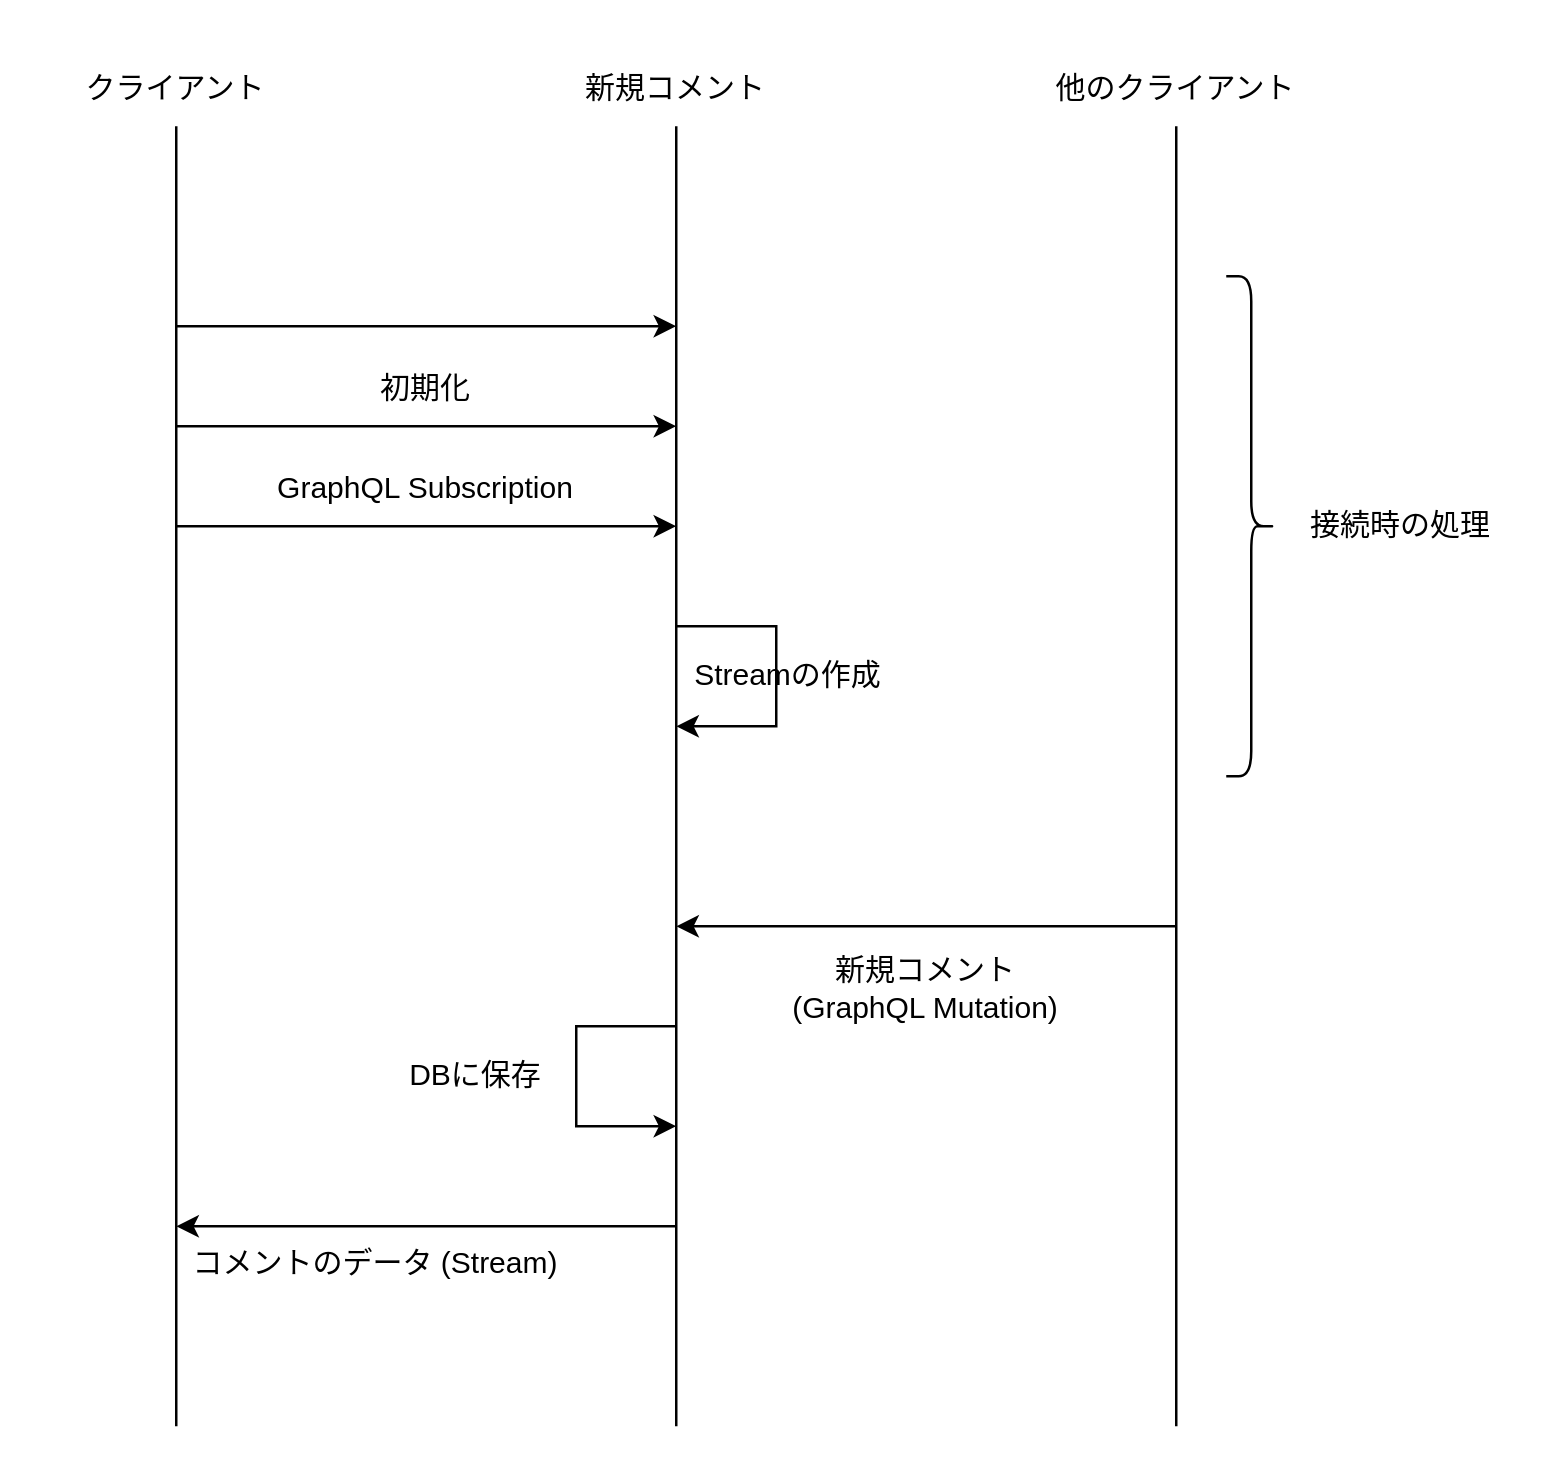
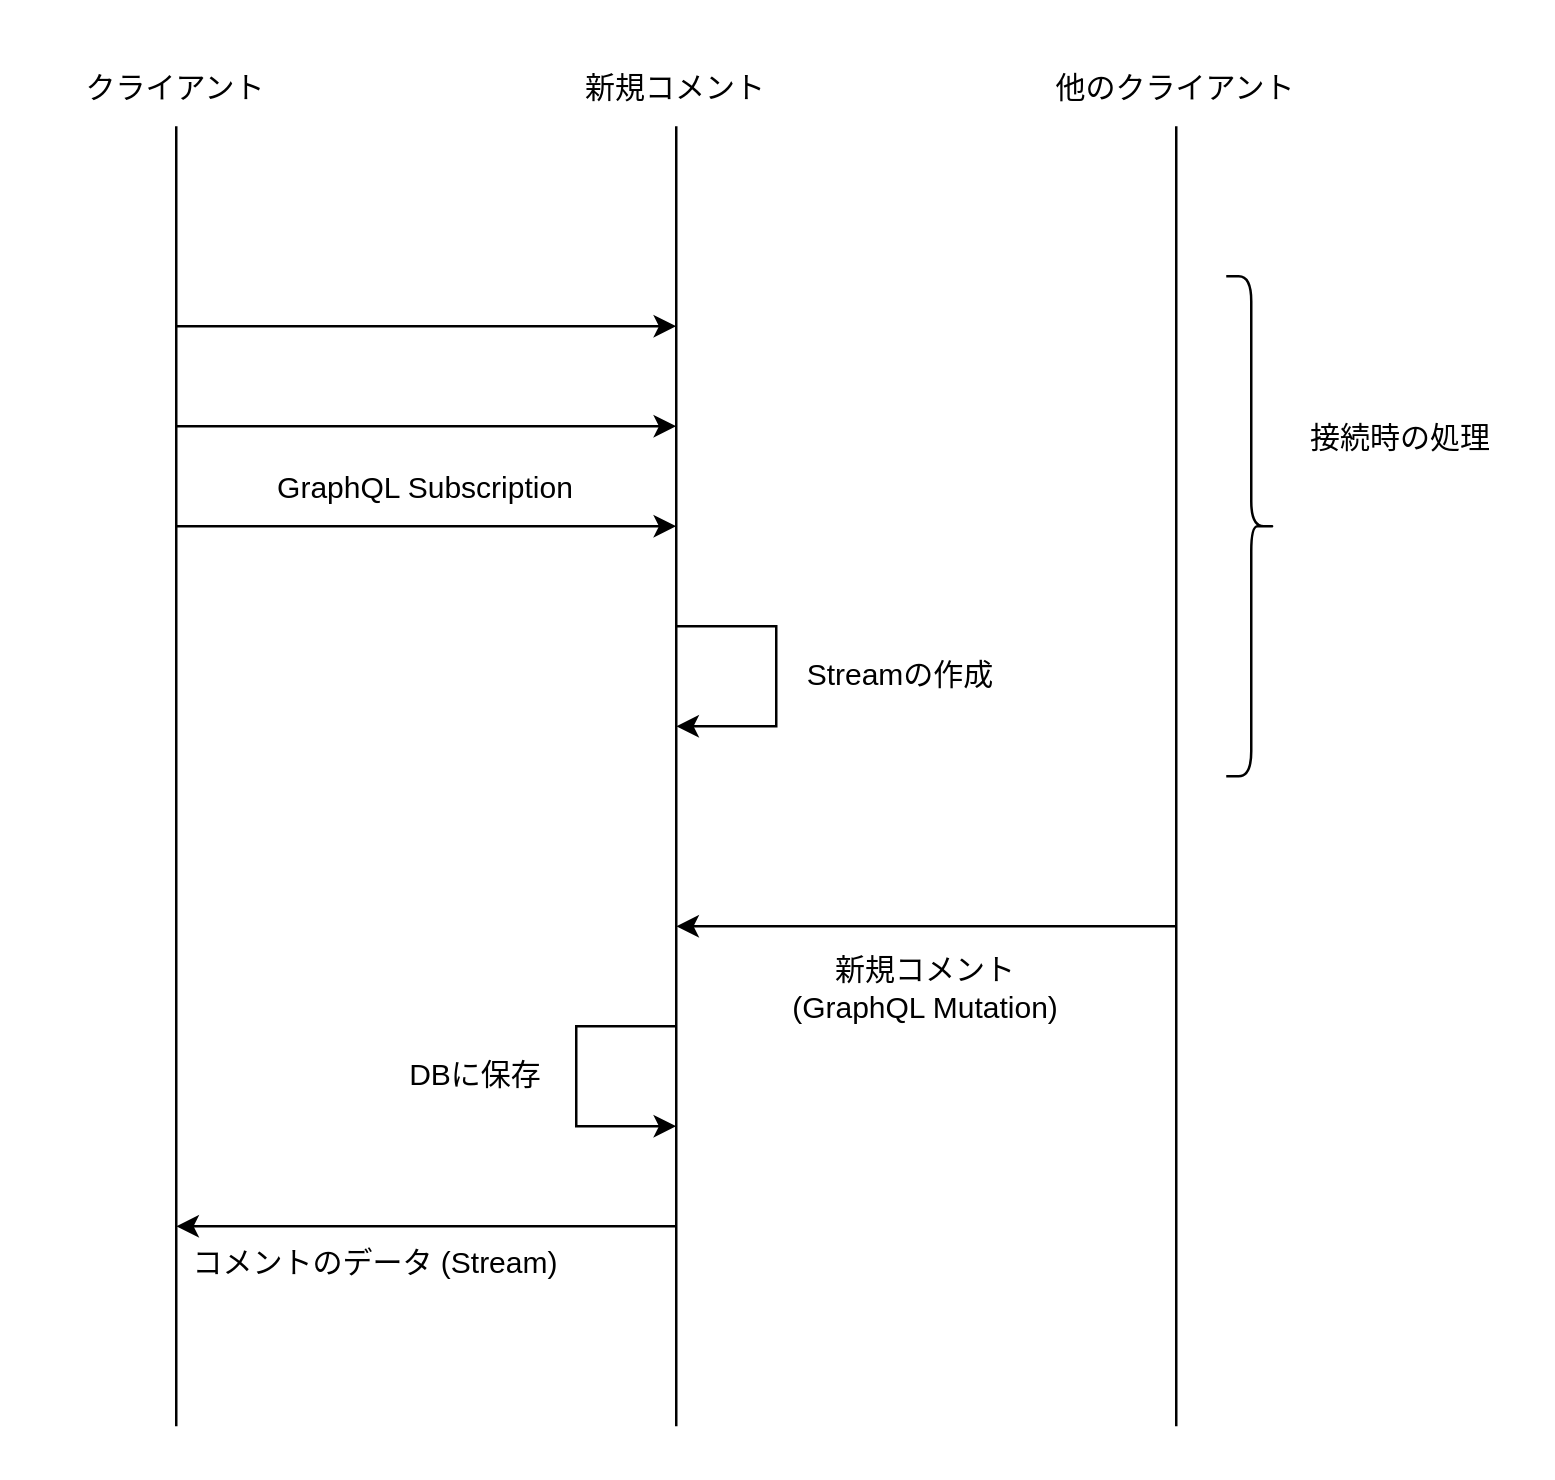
node "初期化": removed
node "接続時の処理": moved (1401, 526) -> (1401, 439)
node "Streamの作成": moved (789, 676) -> (901, 676)
